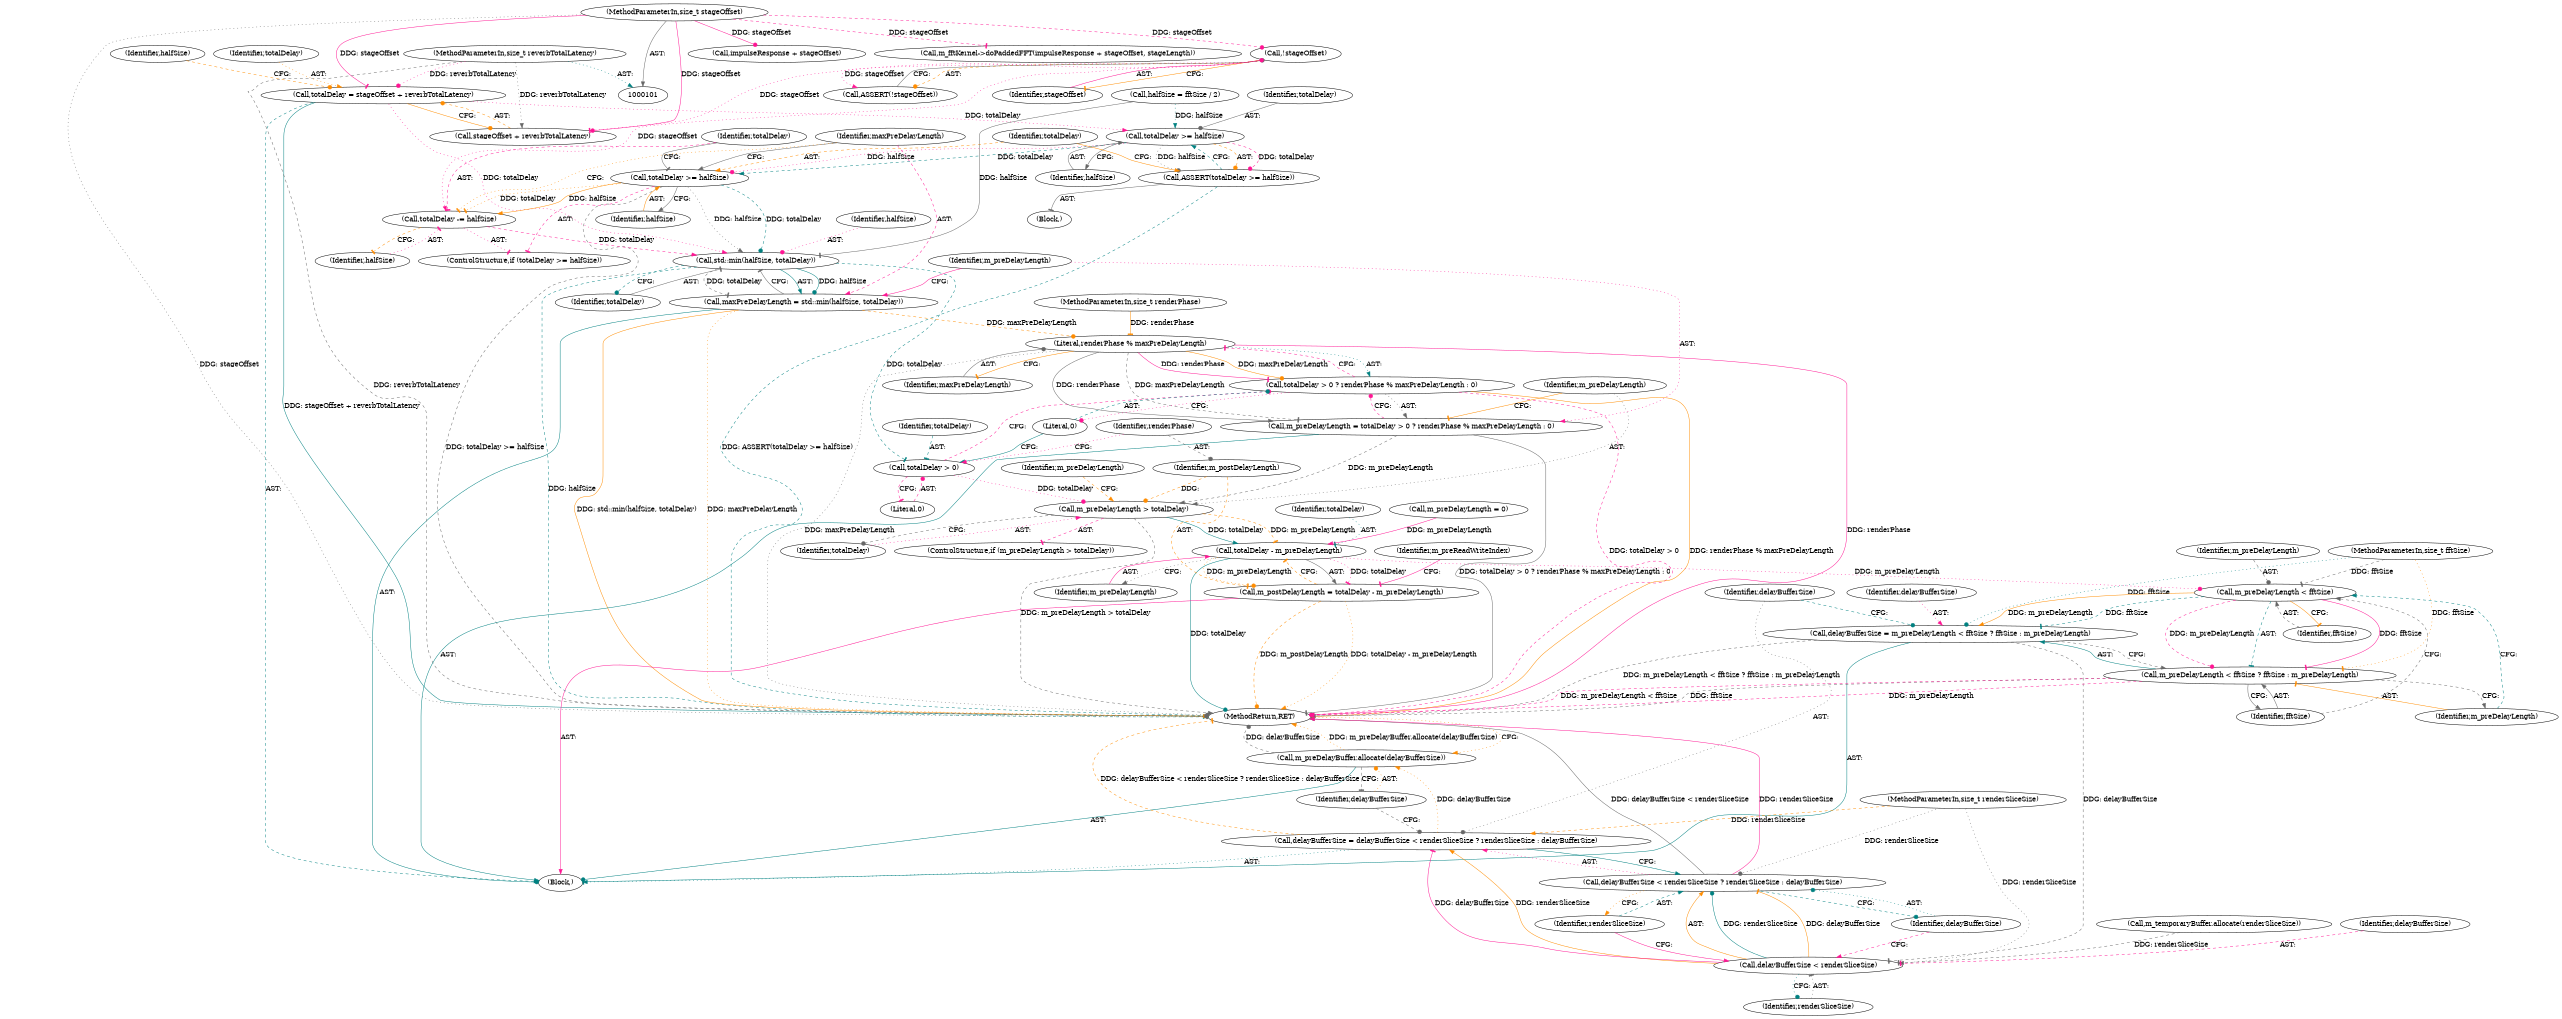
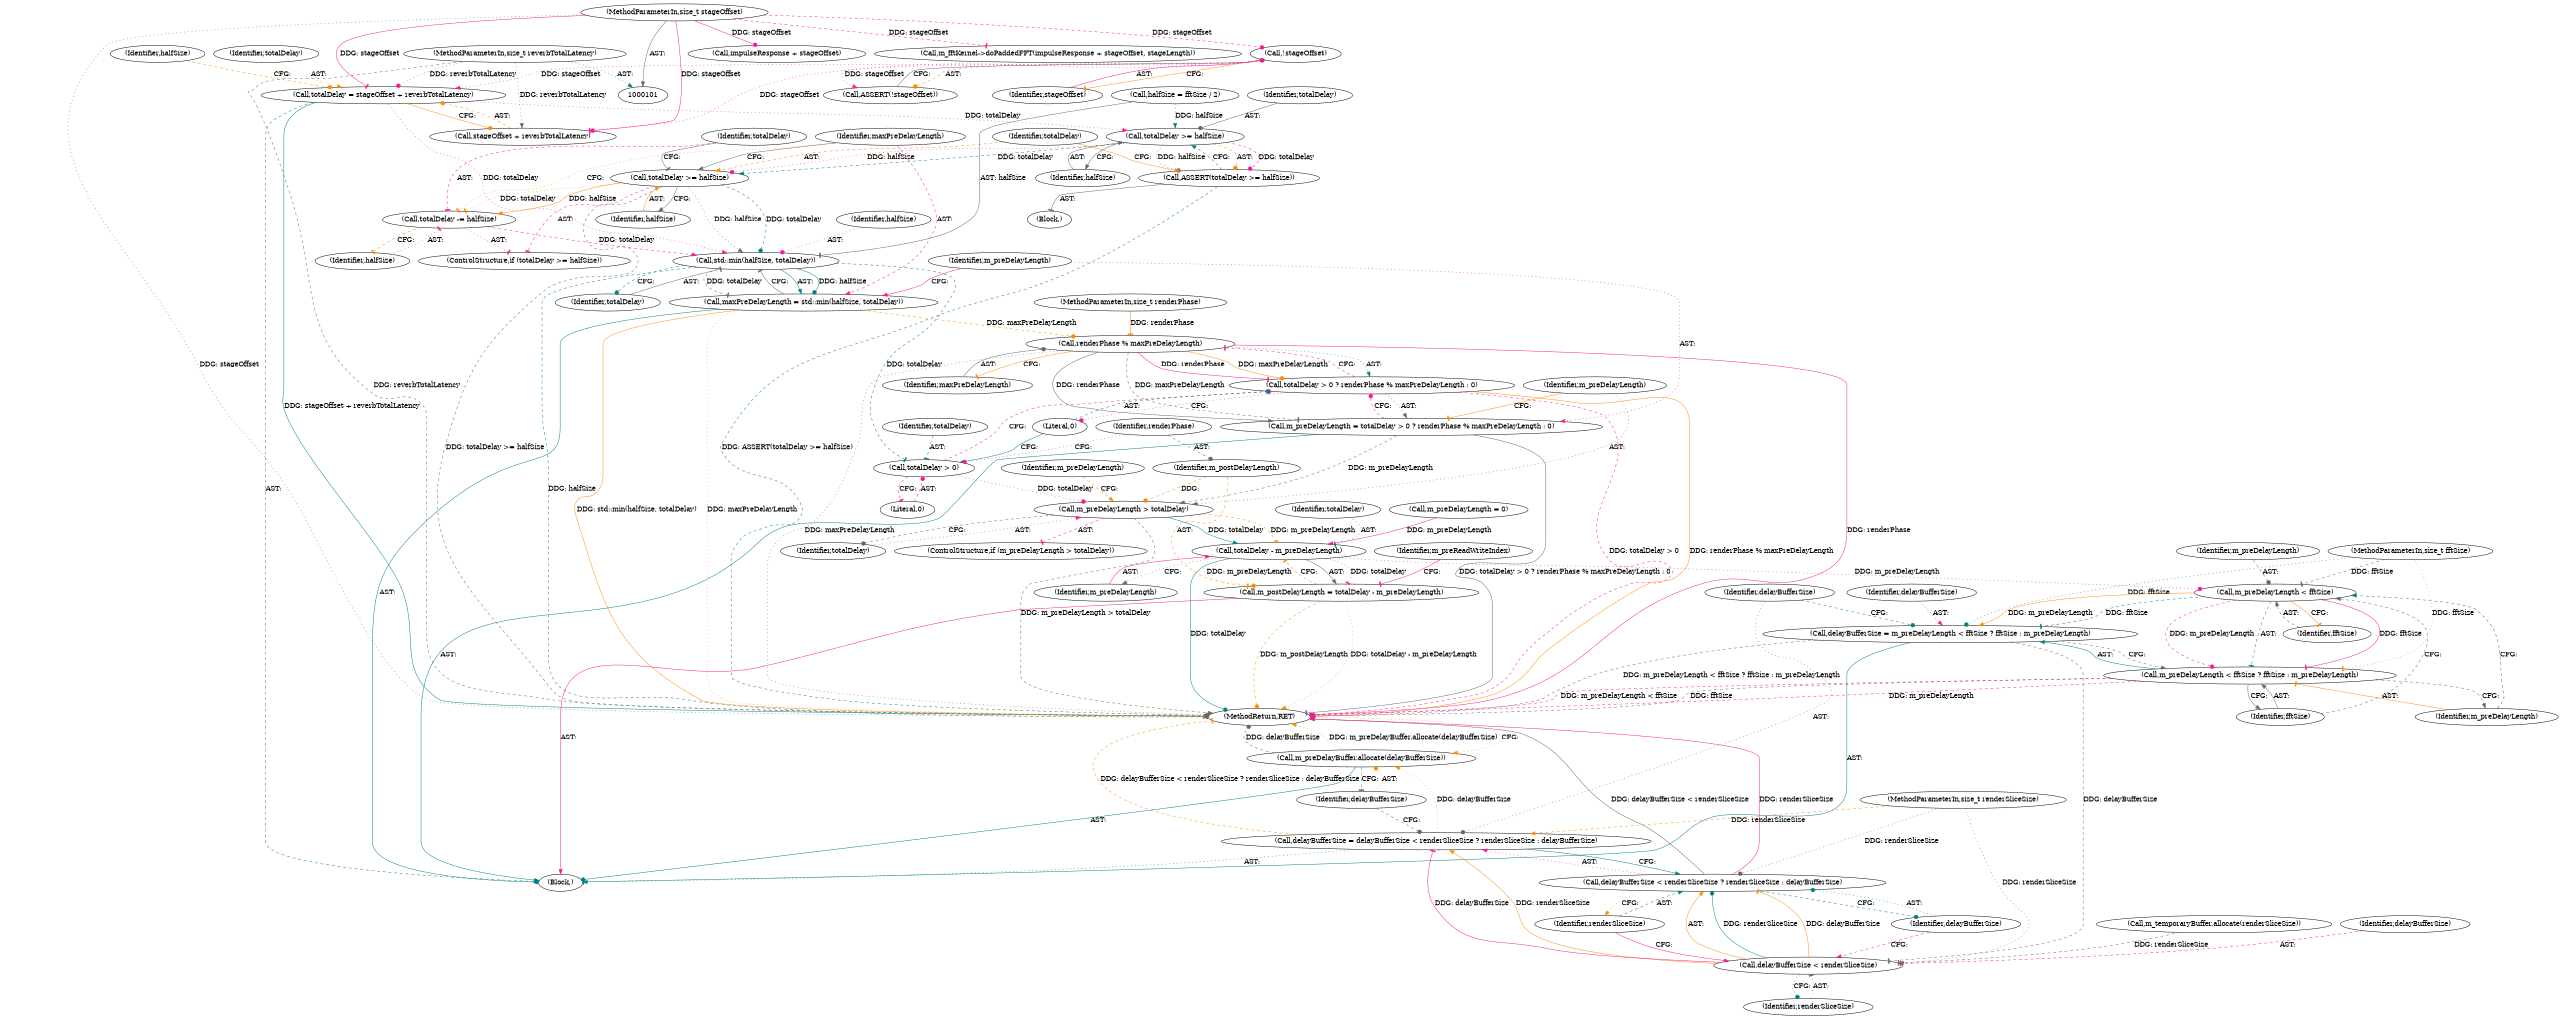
edge "(Call,!stageOffset)" -> "(Call,totalDelay -= halfSize)": now "(Call,!stageOffset)" -> "(Call,totalDelay = stageOffset + reverbTotalLatency)"
edge "(Call,halfSize = fftSize / 2)" -> "(Call,std::min(halfSize, totalDelay))": label "DDG: halfSize" -> "AST: halfSize"
node "(Literal,renderPhase % maxPreDelayLength)": label "(Literal,renderPhase % maxPreDelayLength)" -> "(Call,renderPhase % maxPreDelayLength)"
